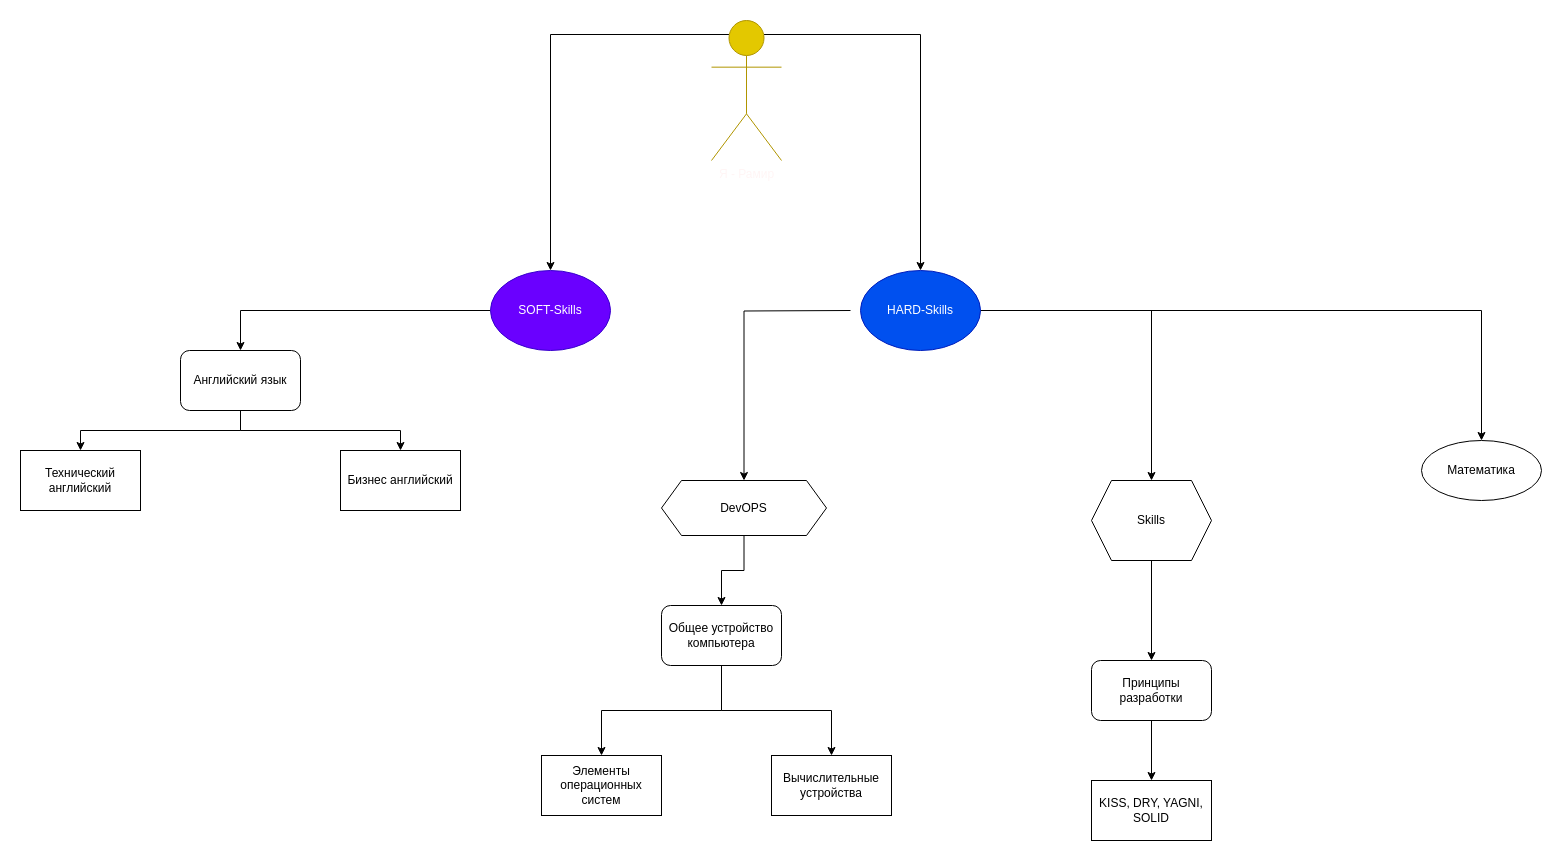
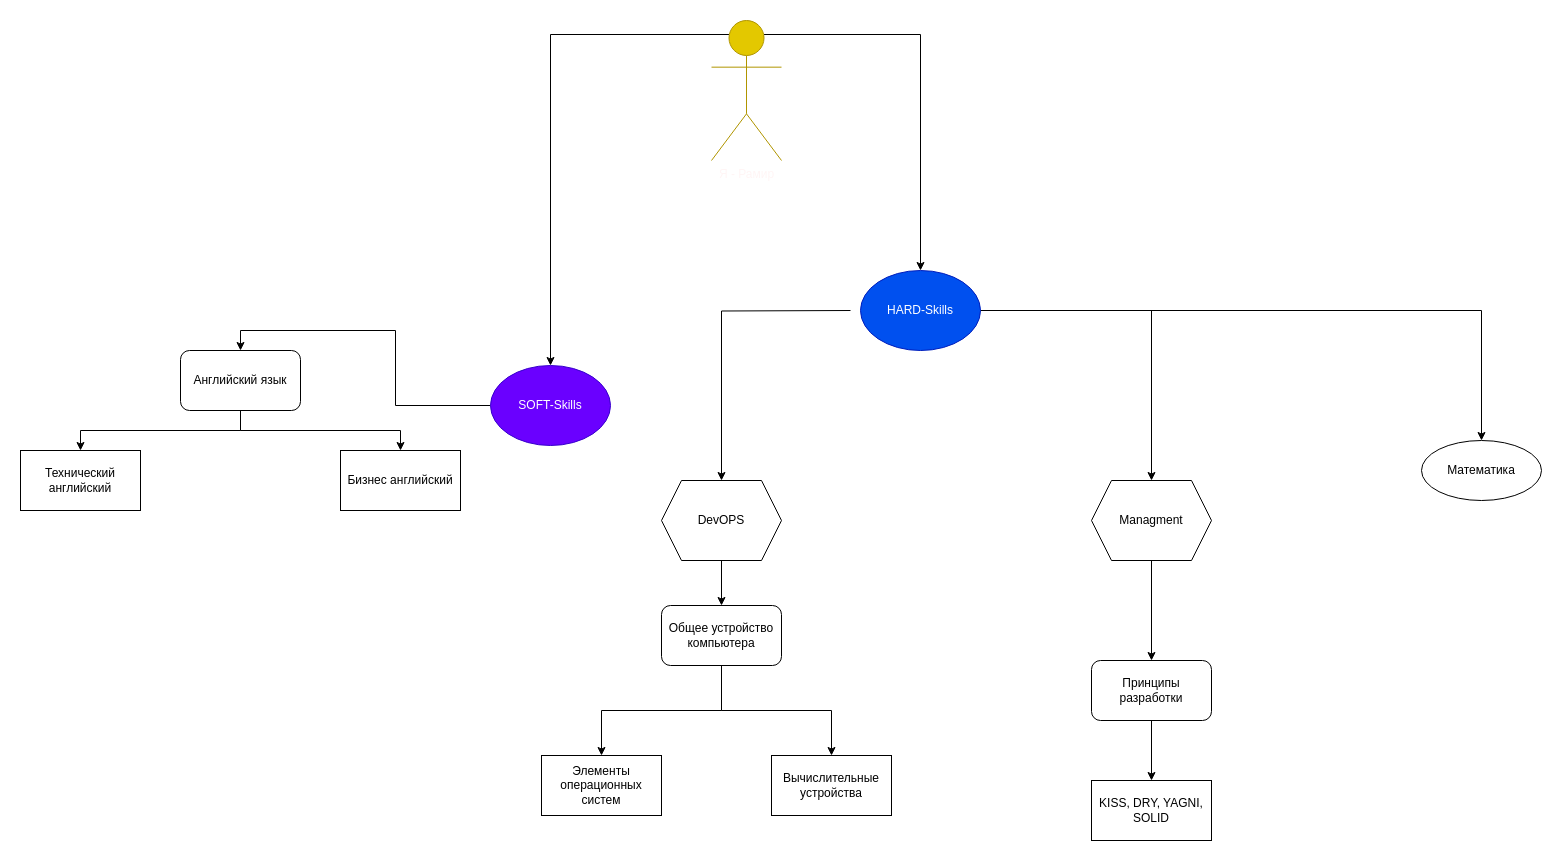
node "SOFT-Skills": moved (551, 311) -> (551, 406)
node "DevOPS": size 165x55 -> 120x80
node "Skills": label "Skills" -> "Managment"
